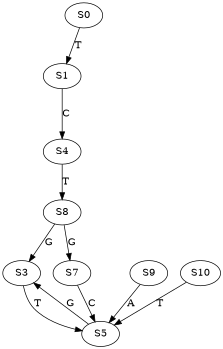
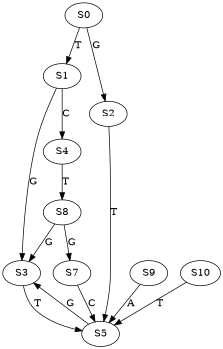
node "S2": added
edge "S1" -> "S3": added, label "G"
